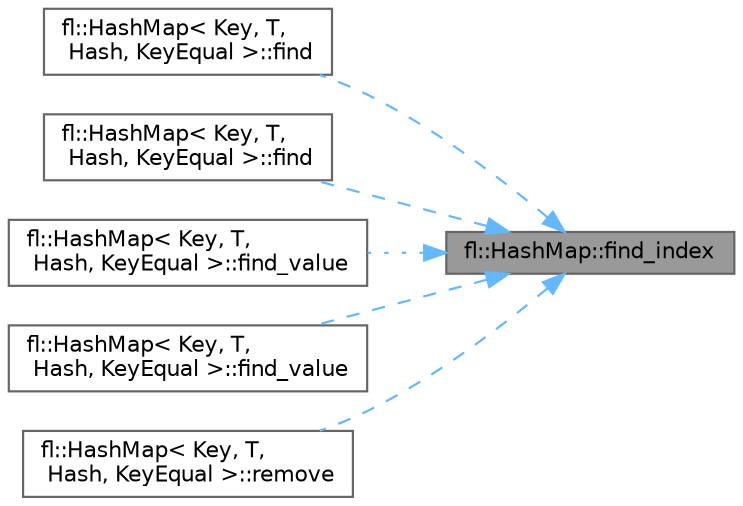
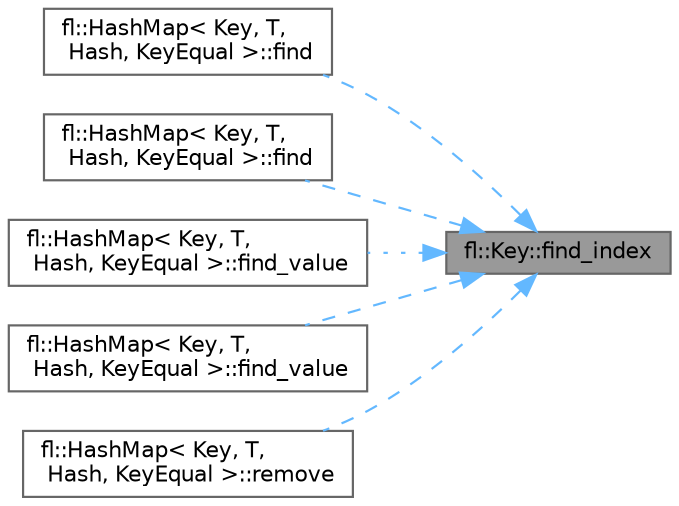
node "fl::HashMap::find_index": label "fl::HashMap::find_index" -> "fl::Key::find_index"
